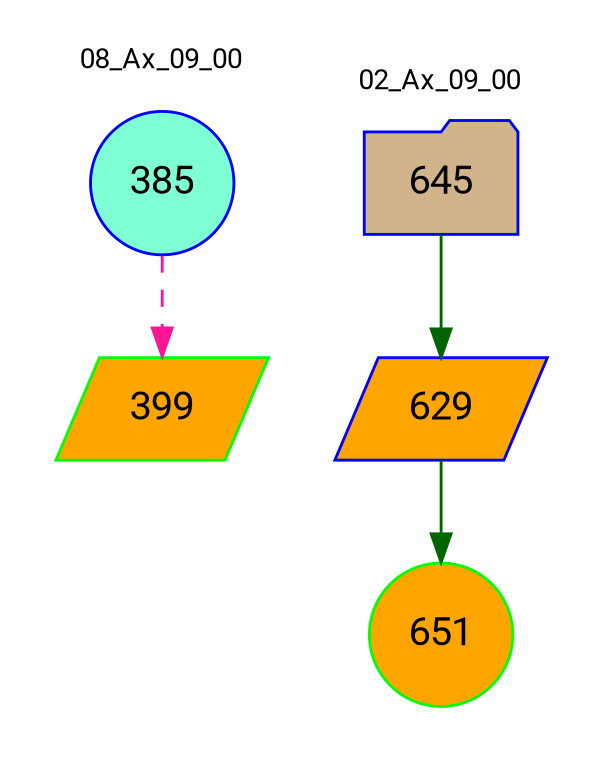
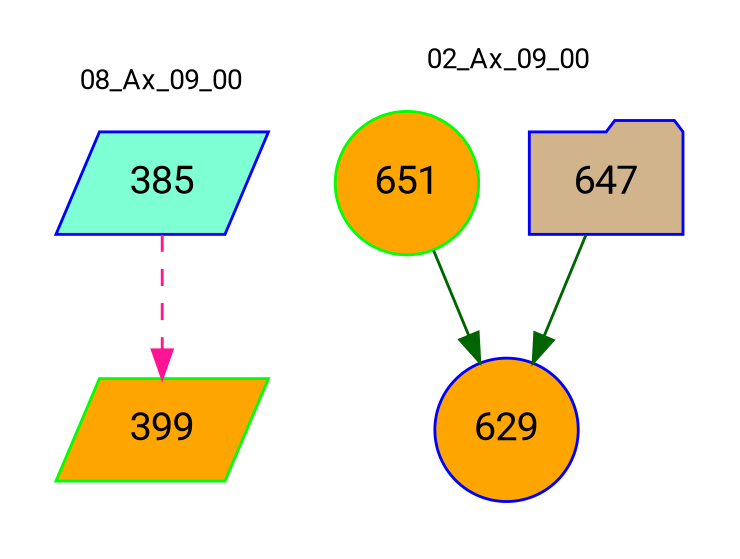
node "385": shape circle -> parallelogram
node "645": label "645" -> "647"
node "629": shape parallelogram -> circle
edge "629" -> "651": reversed
